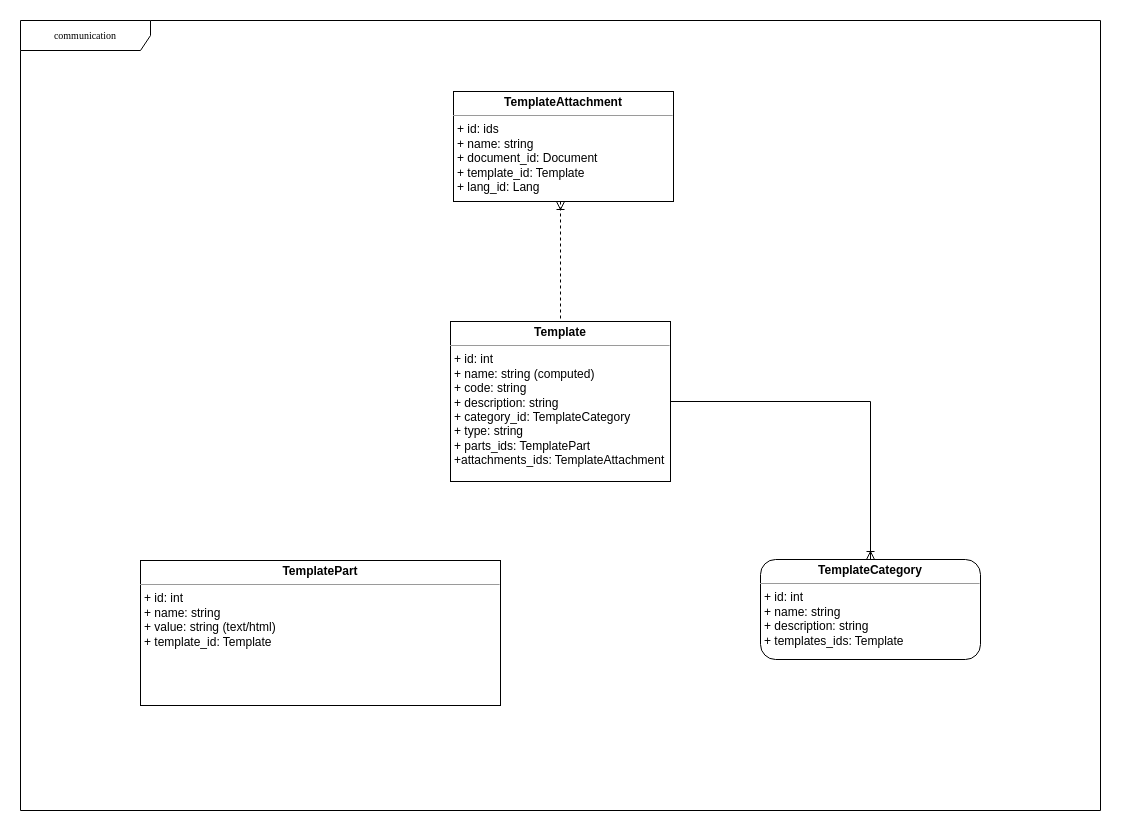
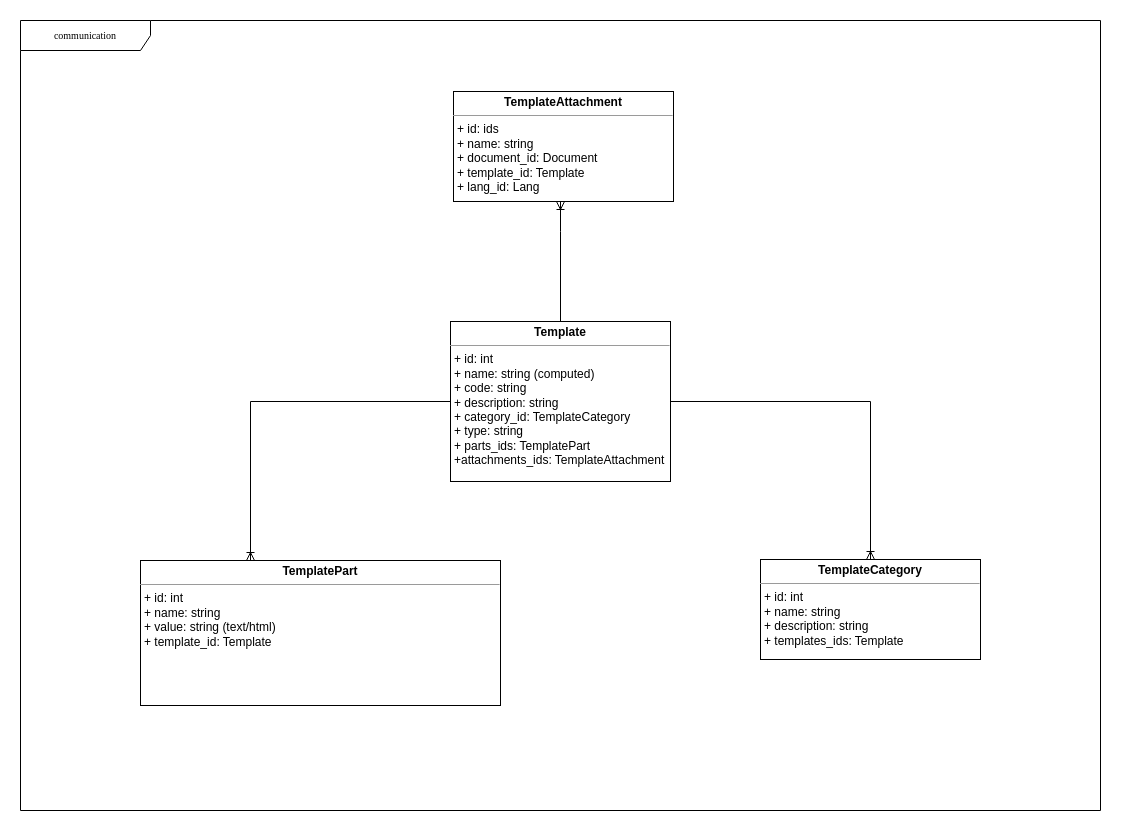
edge "Template + id: int + name: string (computed) + code: string + description: string + category_id: TemplateCategory + type: string + parts_ids: TemplatePart +attachments_ids: TemplateAttachment" -> "TemplateAttachment + id: ids + name: string + document_id: Document + template_id: Template + lang_id: Lang": style dashed -> solid
edge "Template + id: int + name: string (computed) + code: string + description: string + category_id: TemplateCategory + type: string + parts_ids: TemplatePart +attachments_ids: TemplateAttachment" -> "TemplatePart + id: int + name: string + value: string (text/html) + template_id: Template": added
node "TemplateCategory + id: int + name: string + description: string + templates_ids: Template": shape rounded rectangle -> rectangle
